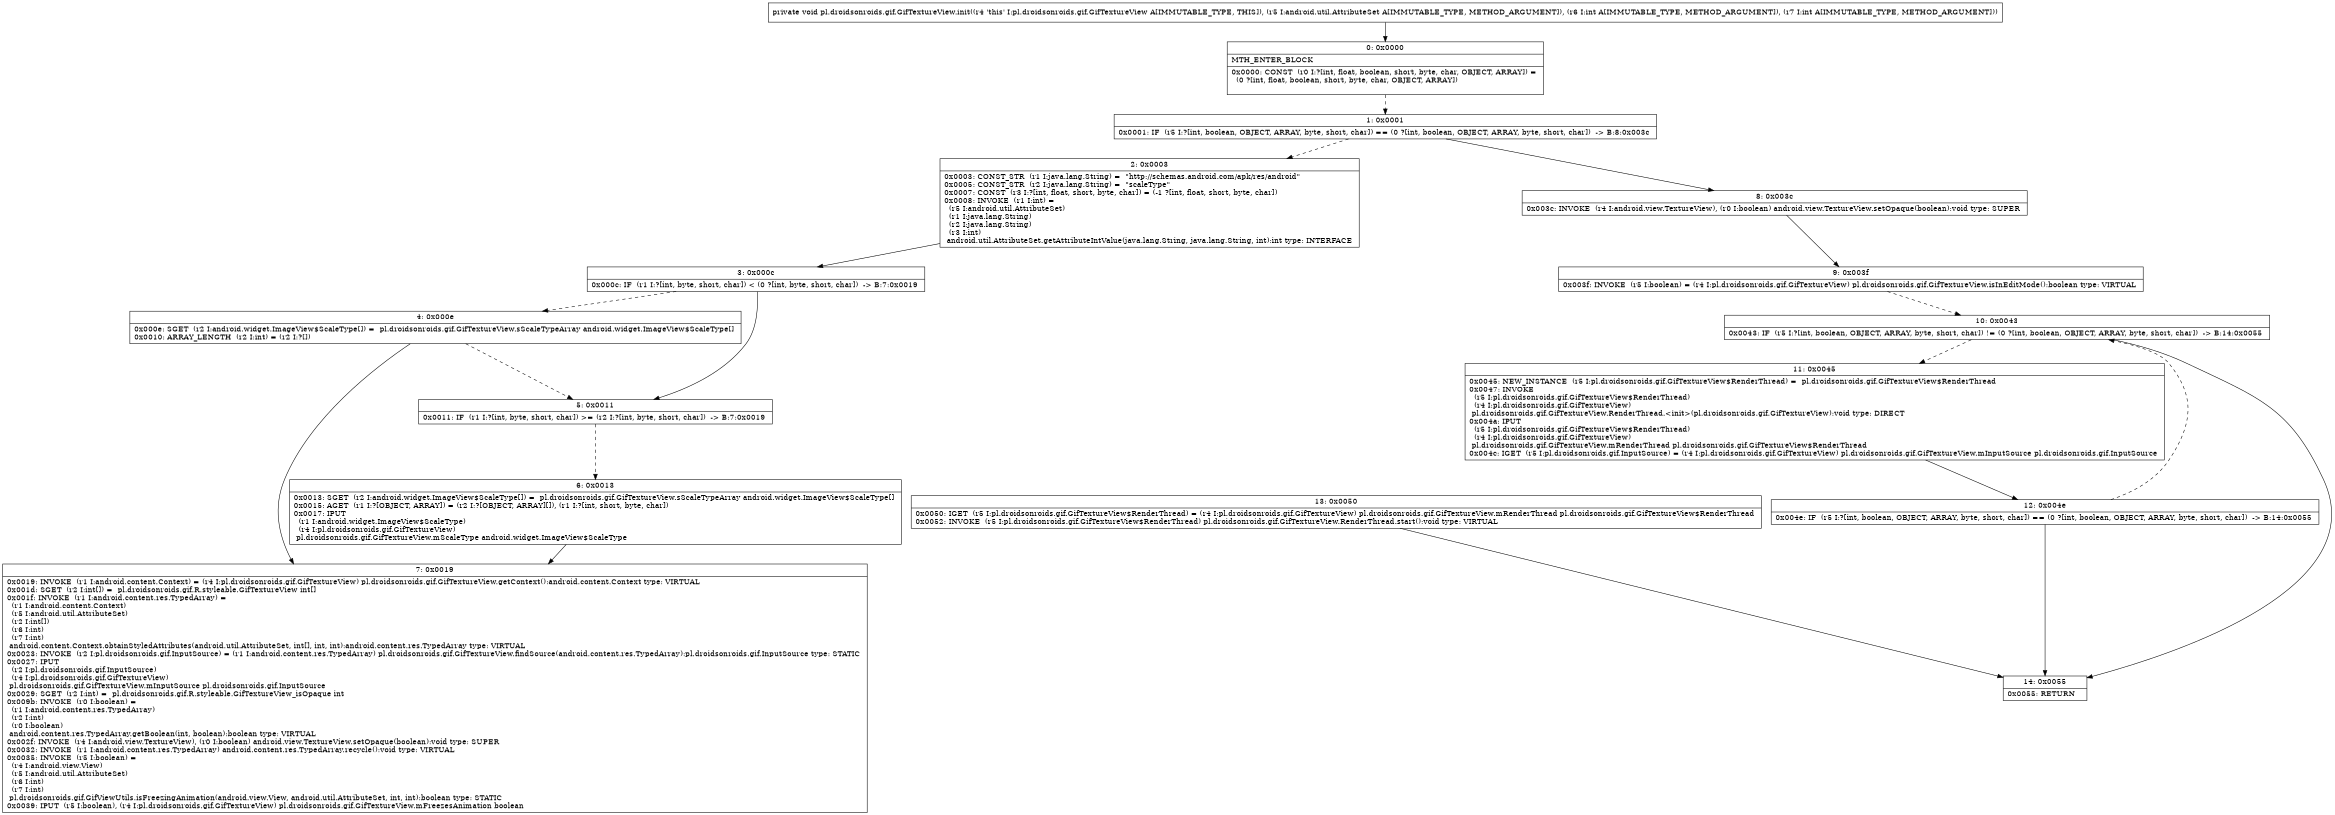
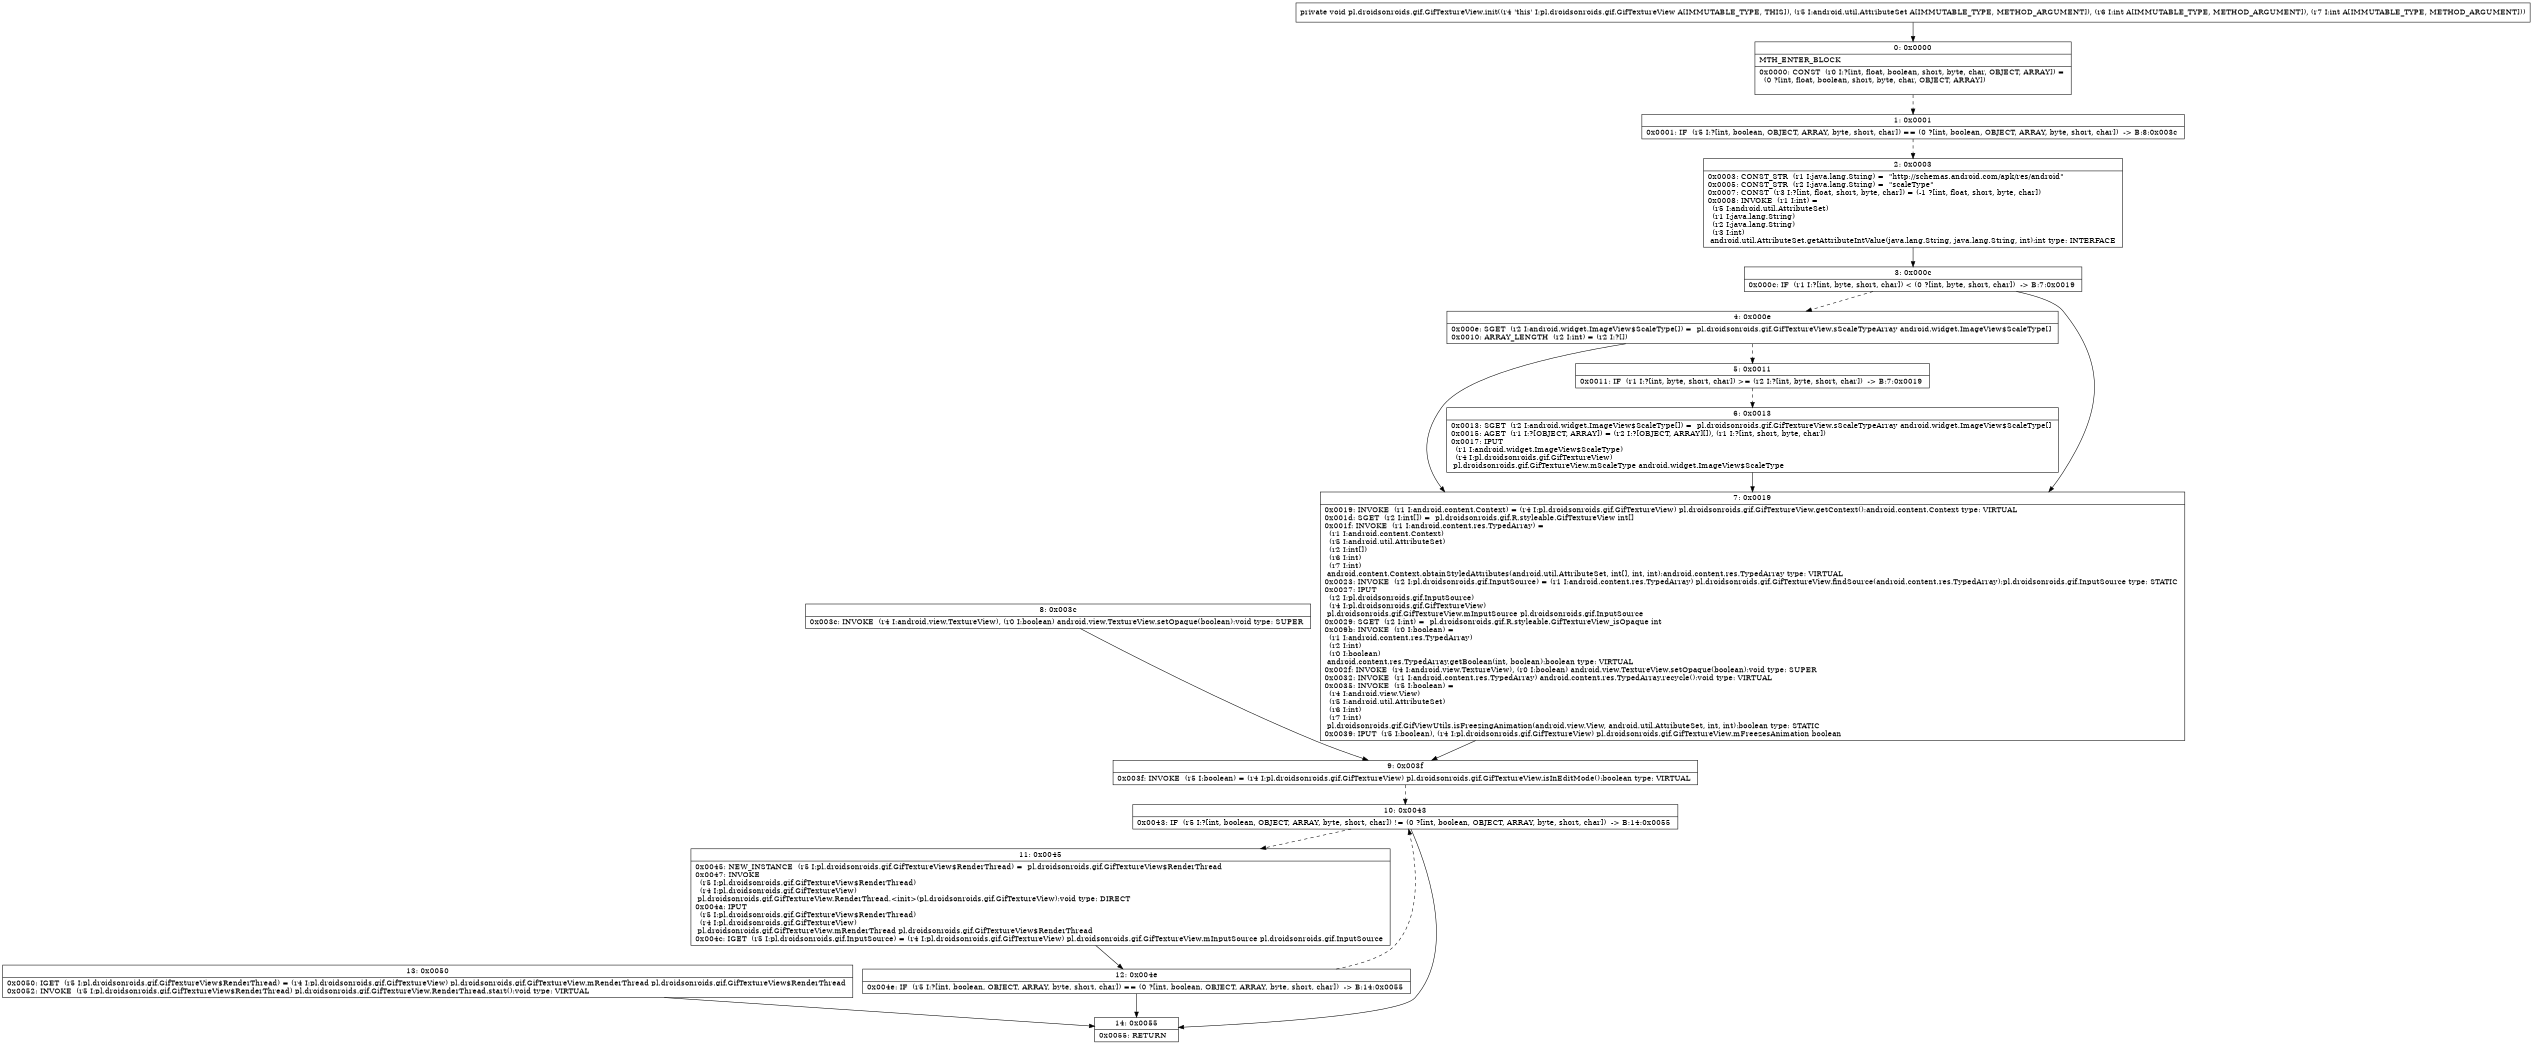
edge "1: 0x0001" -> "8: 0x003c": removed
edge "3: 0x000c" -> "5: 0x0011": now "3: 0x000c" -> "7: 0x0019"
edge "7: 0x0019" -> "9: 0x003f": added
